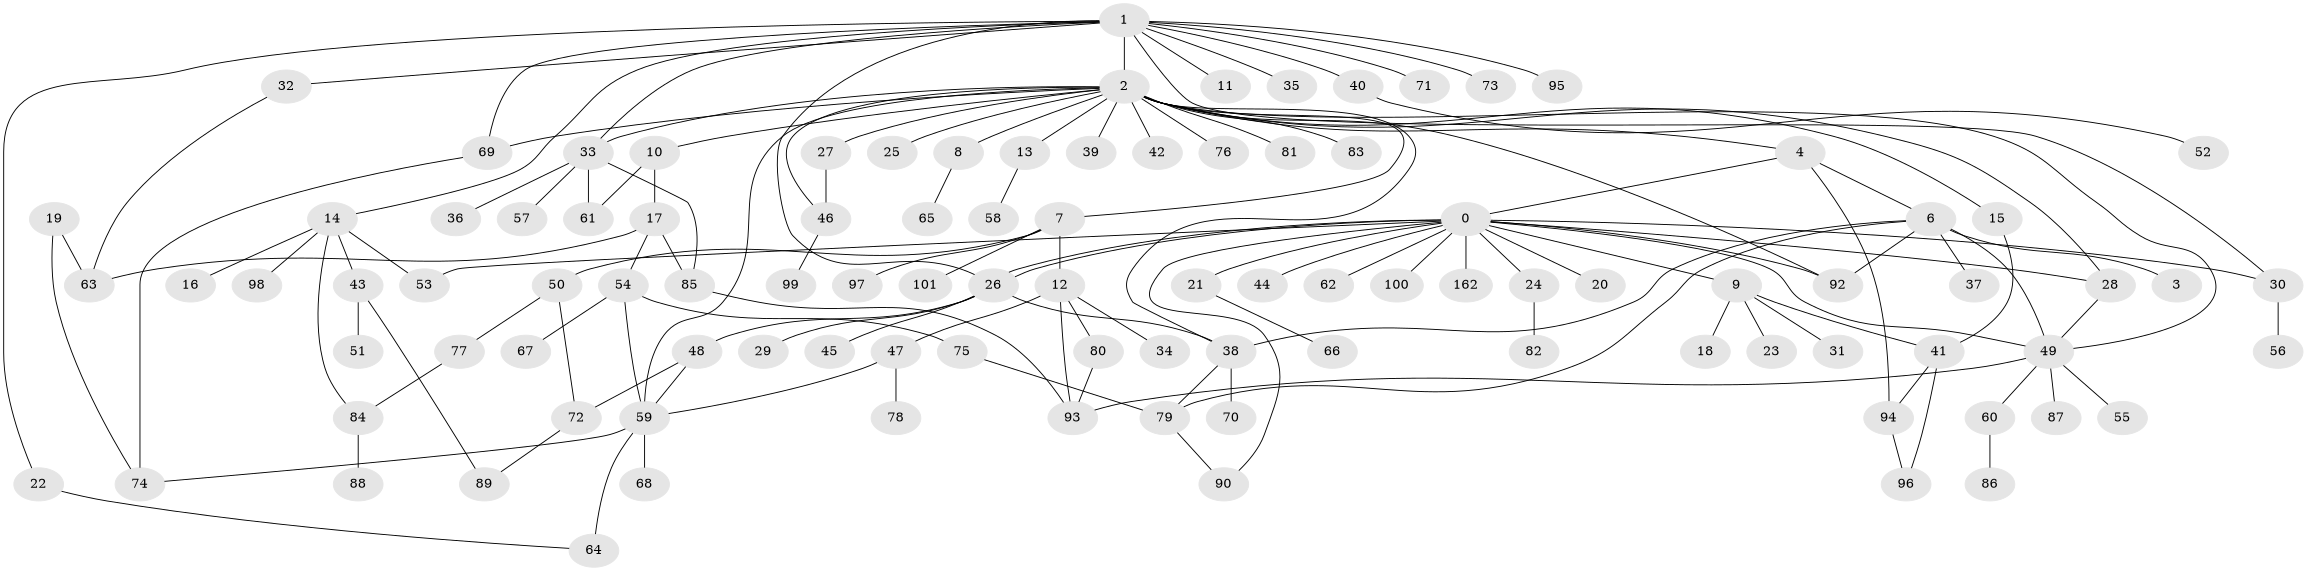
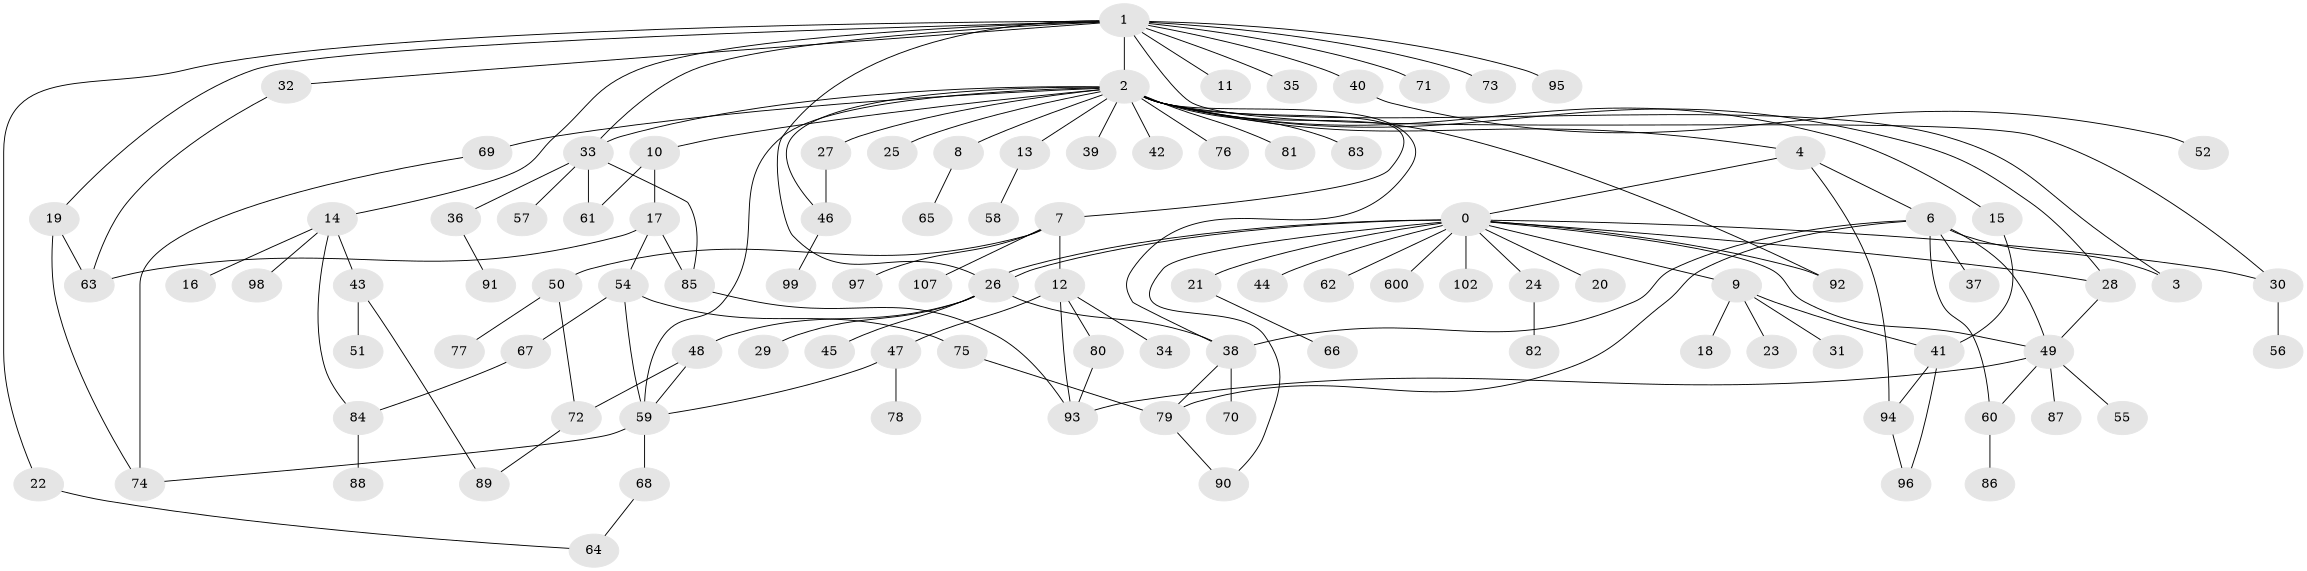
edge "1" -- "69": now "1" -- "19"
edge "2" -- "49": now "2" -- "3"
edge "6" -- "92": now "6" -- "60"
node "53": removed
node "91": added
node "101": label "101" -> "107"
node "100": label "100" -> "600"
node "162": label "162" -> "102"
edge "77" -- "84": now "67" -- "84"
edge "59" -- "64": now "68" -- "64"
